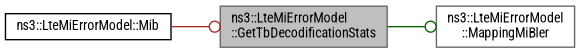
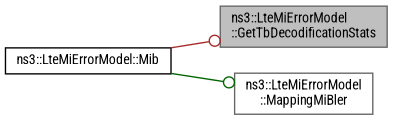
edge "ns3::LteMiErrorModel ::GetTbDecodificationStats" -> "ns3::LteMiErrorModel ::MappingMiBler": now "ns3::LteMiErrorModel::Mib" -> "ns3::LteMiErrorModel ::MappingMiBler"
